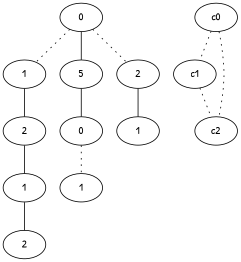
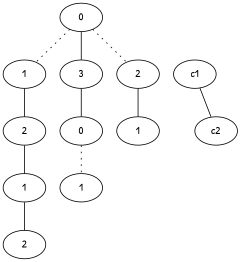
node "c0": removed
node "5": label "5" -> "3"
edge "c1" -- "c2": style dotted -> solid
